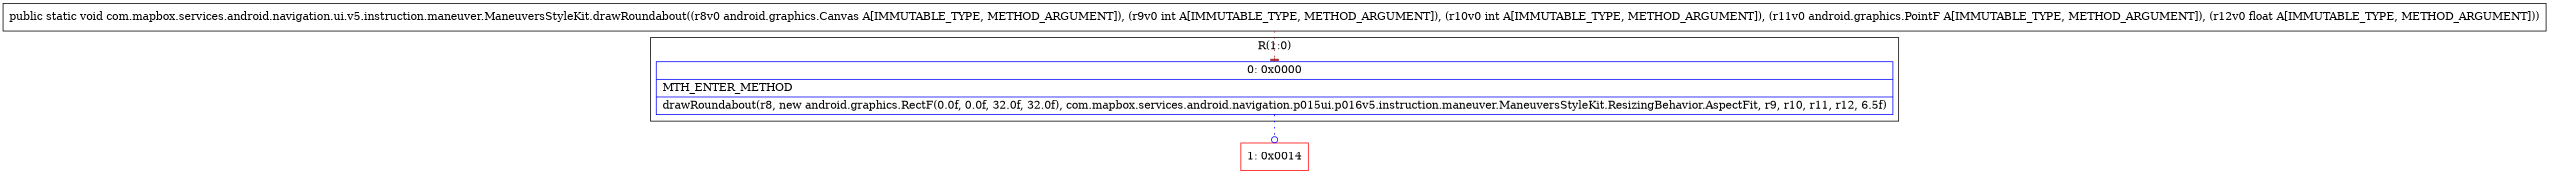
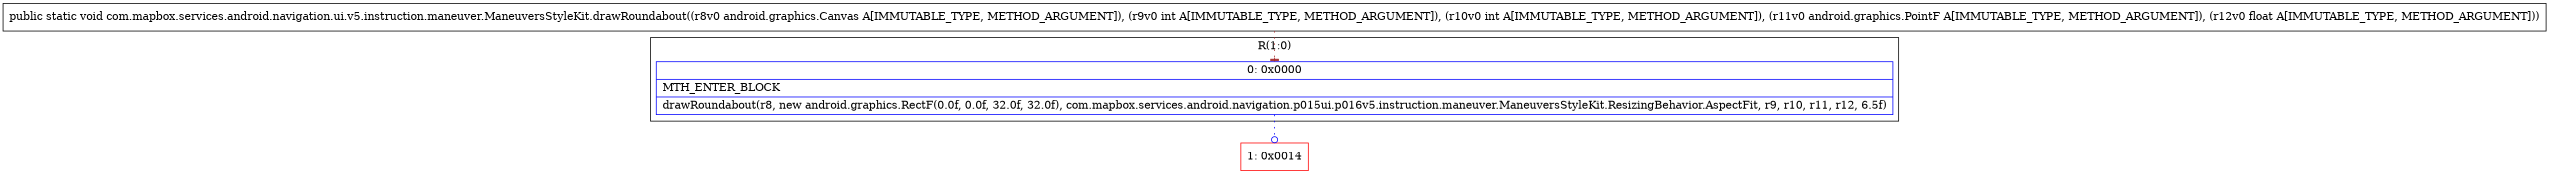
node "0: 0x0000": text "MTH_ENTER_METHOD" -> "MTH_ENTER_BLOCK"
